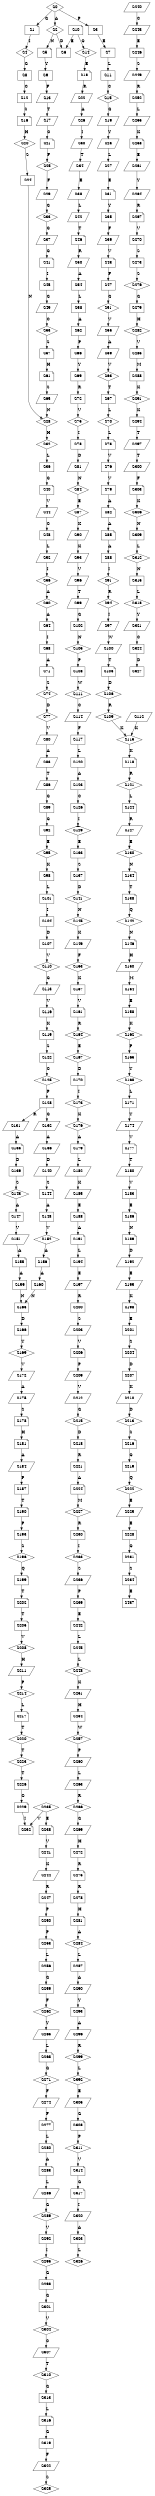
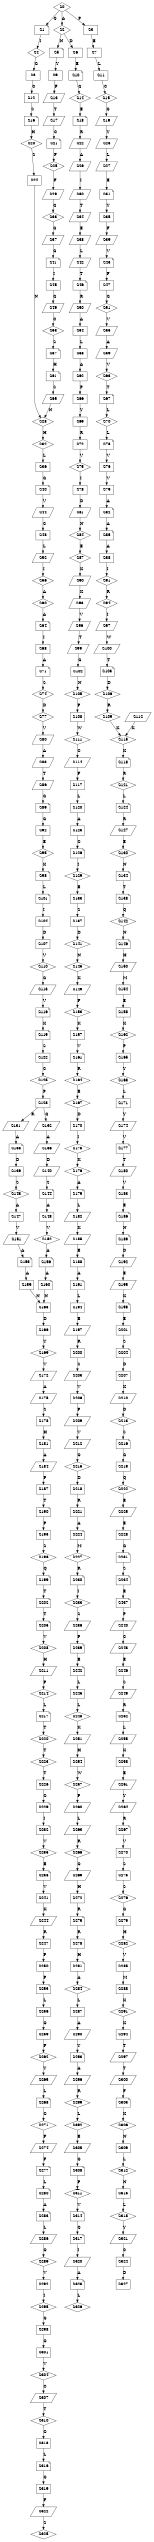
edge "S10" -> "S6": reversed
edge "S437" -> "S240": added, label "P"
edge "S235" -> "S232": reversed
